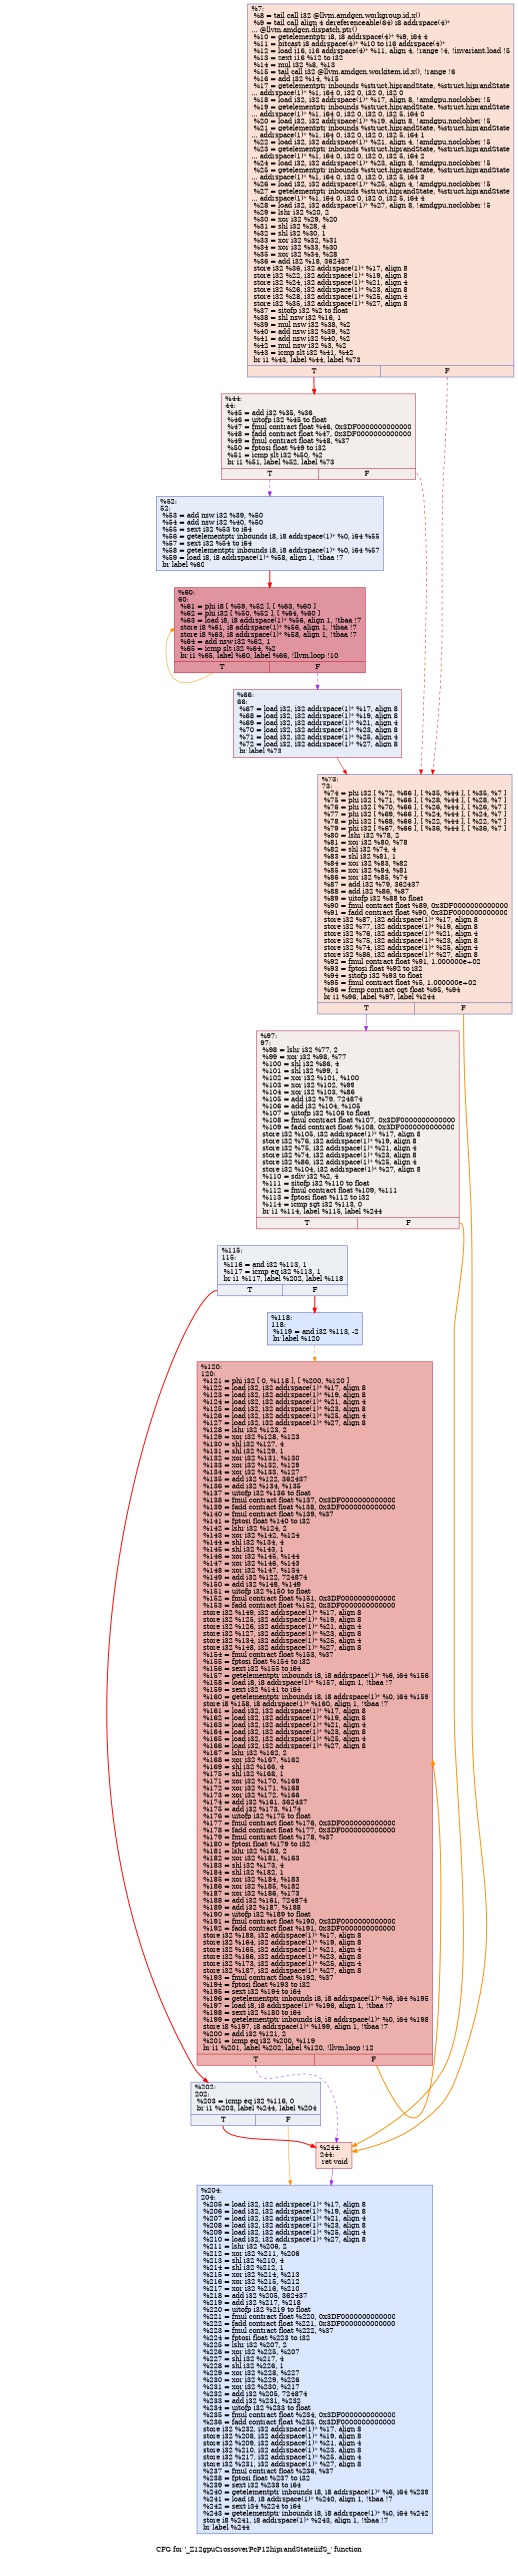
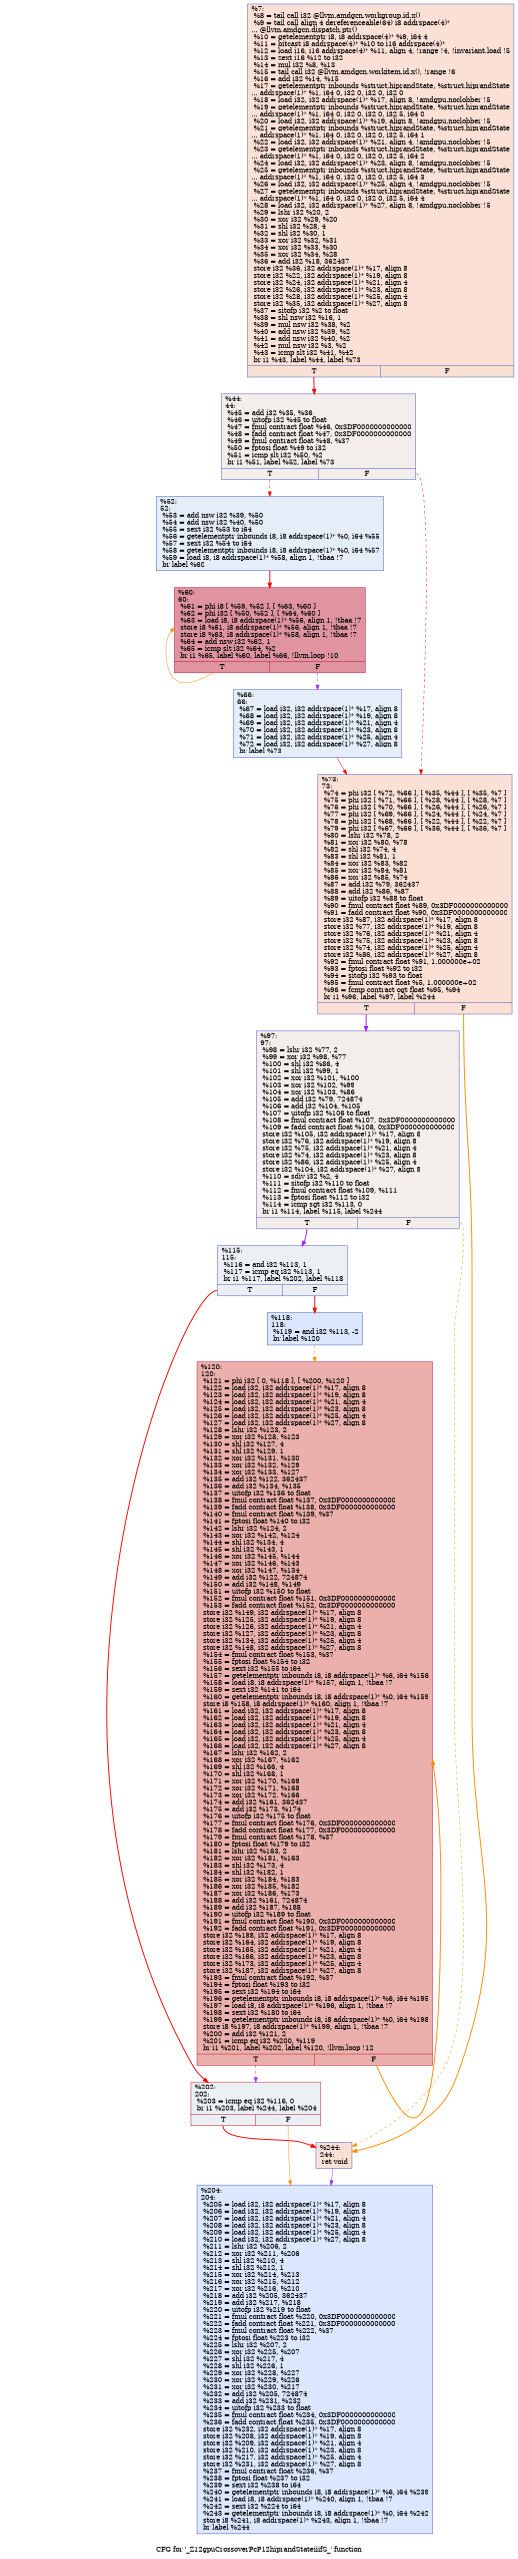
node "%44:": color #b70d28ff -> #3d50c3ff
edge "%44:" -> "%52:": color purple -> red
edge "%7:" -> "%73:": removed
node "%66:": color #b70d28ff -> #3d50c3ff
edge "%73:" -> "%97:": style solid -> bold
node "%97:": color #b70d28ff -> #3d50c3ff
edge "%97:" -> "%115:": added
edge "%97:" -> "%244:": style bold -> dashed
node "%120:": text "%175 = shl i32 %168, 1" -> "%170 = shl i32 %168, 1"
edge "%120:" -> "%244:": now "%120:" -> "%202:"
node "%202:": color #3d50c3ff -> #b70d28ff
node "%244:": color #b70d28ff -> #3d50c3ff
node "%204:": text "%242 = sext i34 %224 to i64" -> "%242 = sext i32 %224 to i64"
